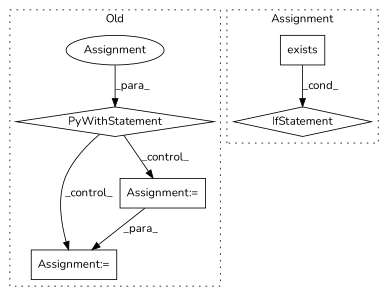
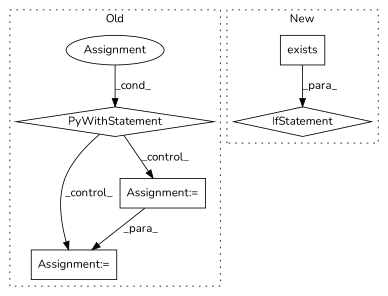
cluster "Assignment": label "Assignment" -> "New"
edge "Assignment" -> "PyWithStatement": label "_para_" -> "_cond_"
edge "exists" -> "IfStatement": label "_cond_" -> "_para_"
